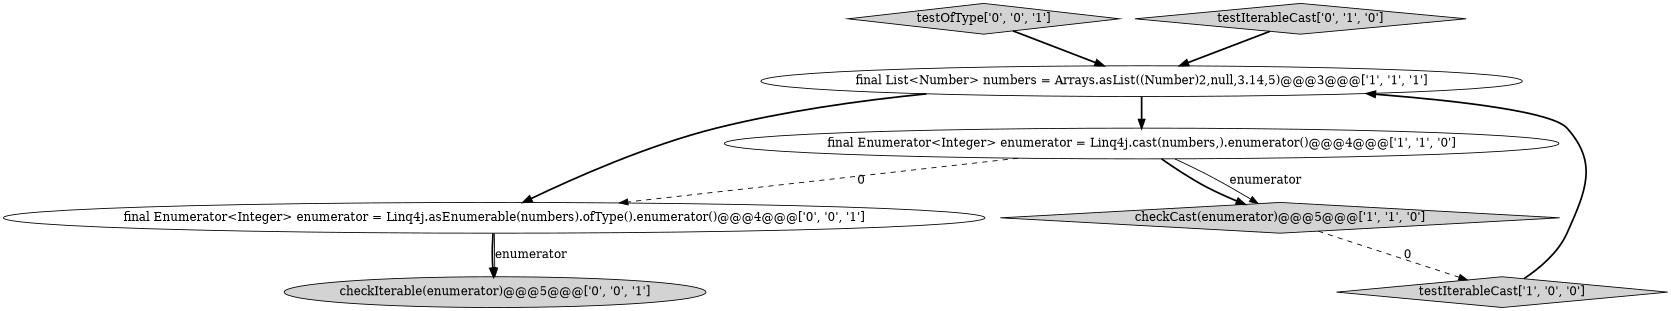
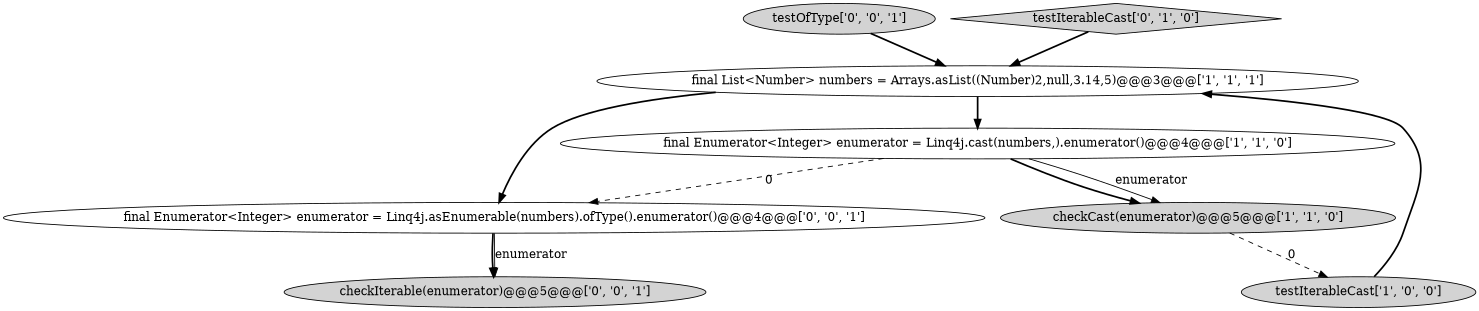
node "testOfType['0', '0', '1']": shape diamond -> ellipse
node "checkCast(enumerator)@@@5@@@['1', '1', '0']": shape diamond -> ellipse
node "testIterableCast['1', '0', '0']": shape diamond -> ellipse
